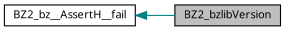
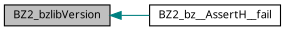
edge "BZ2_bzlibVersion" -> "BZ2_bz__AssertH__fail": reversed
